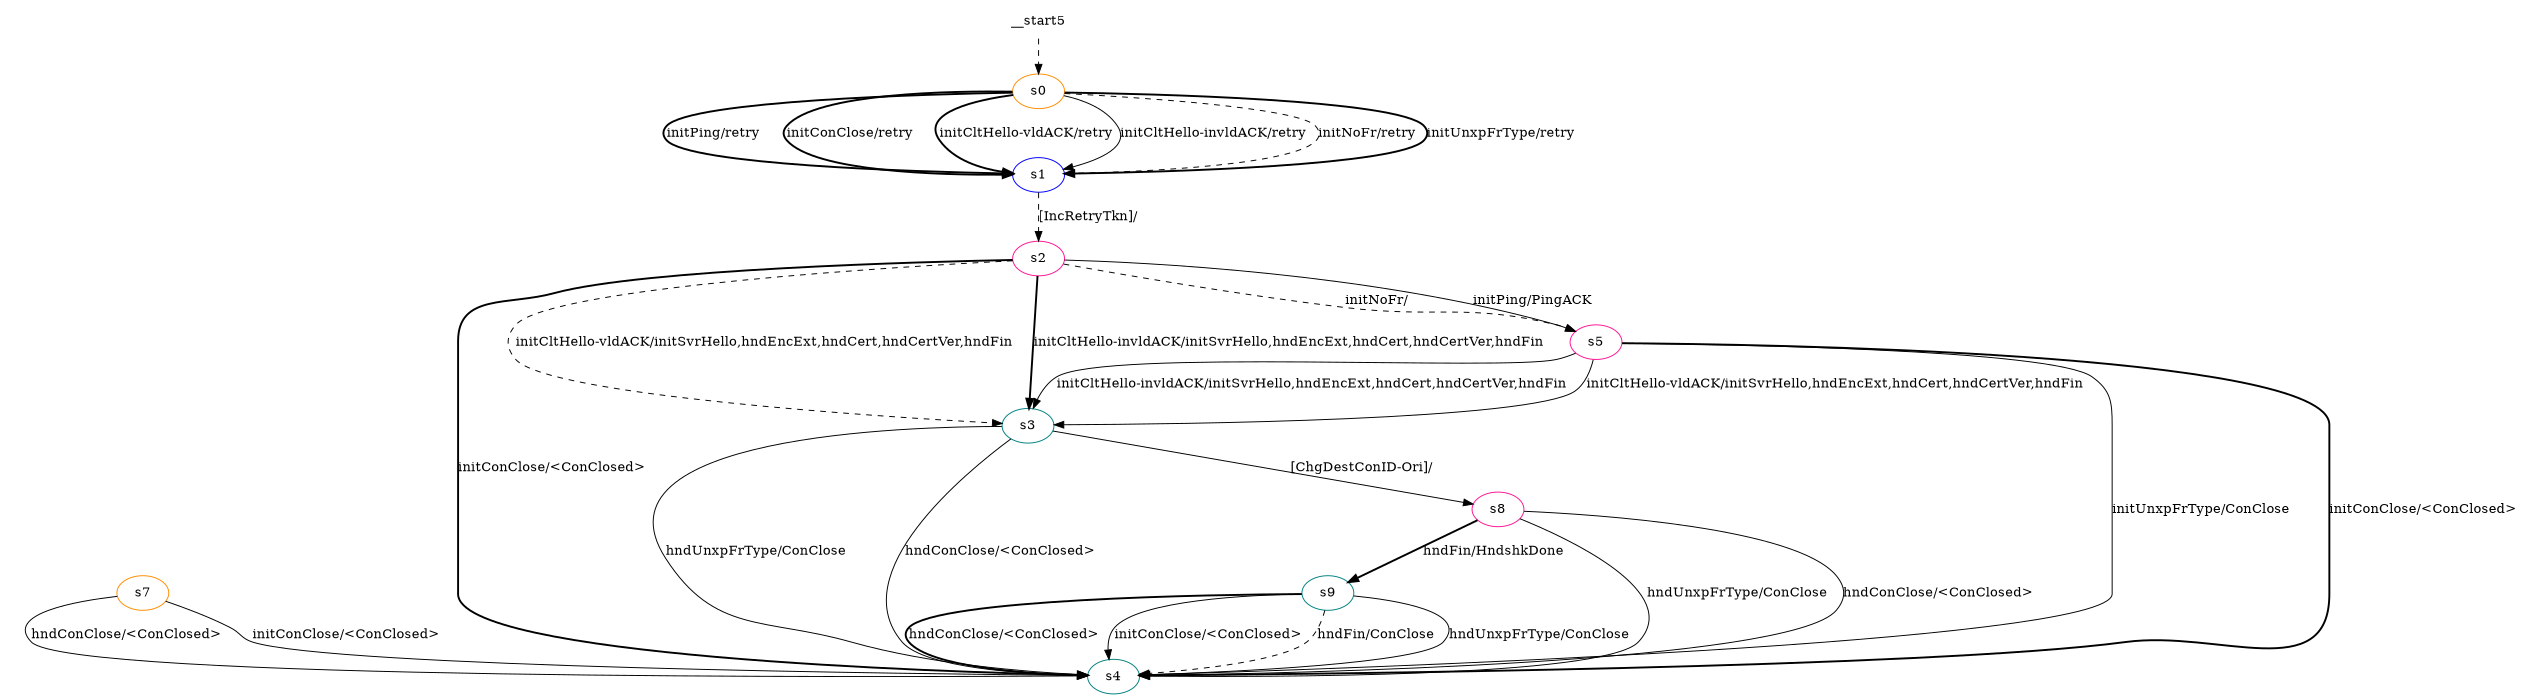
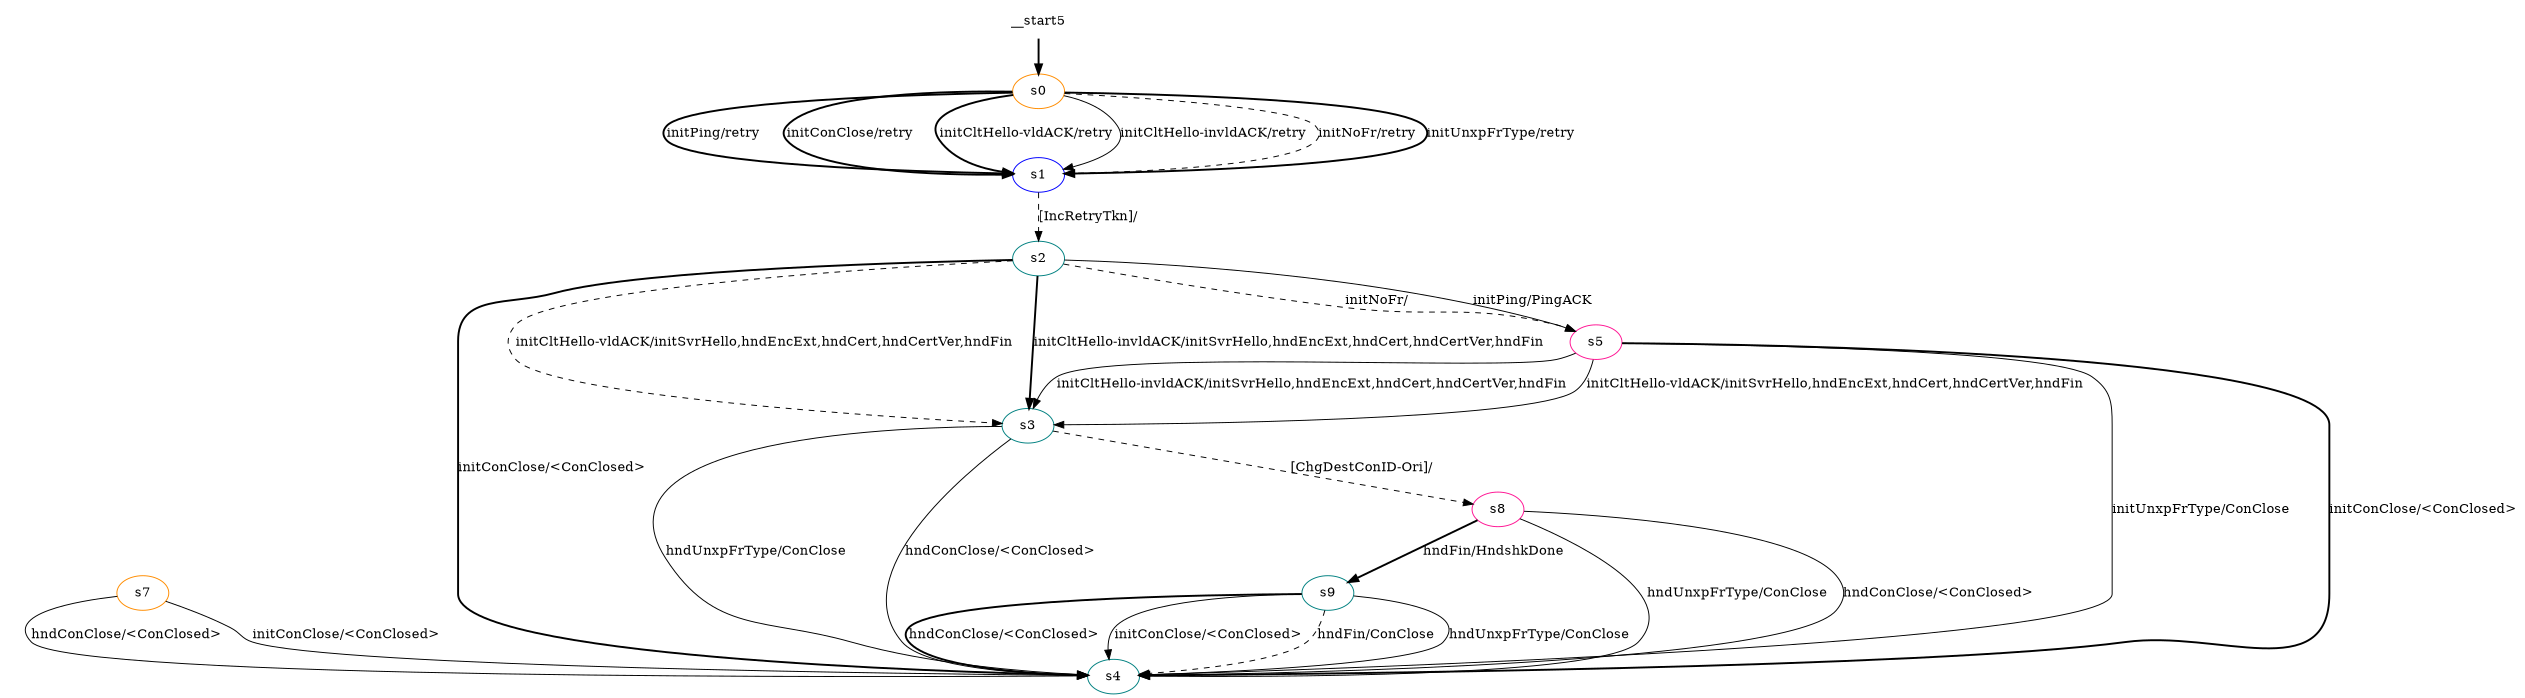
edge "__start5" -> "s0": style dashed -> bold
node "s2": color deeppink -> teal
edge "s3" -> "s8": style solid -> dashed
